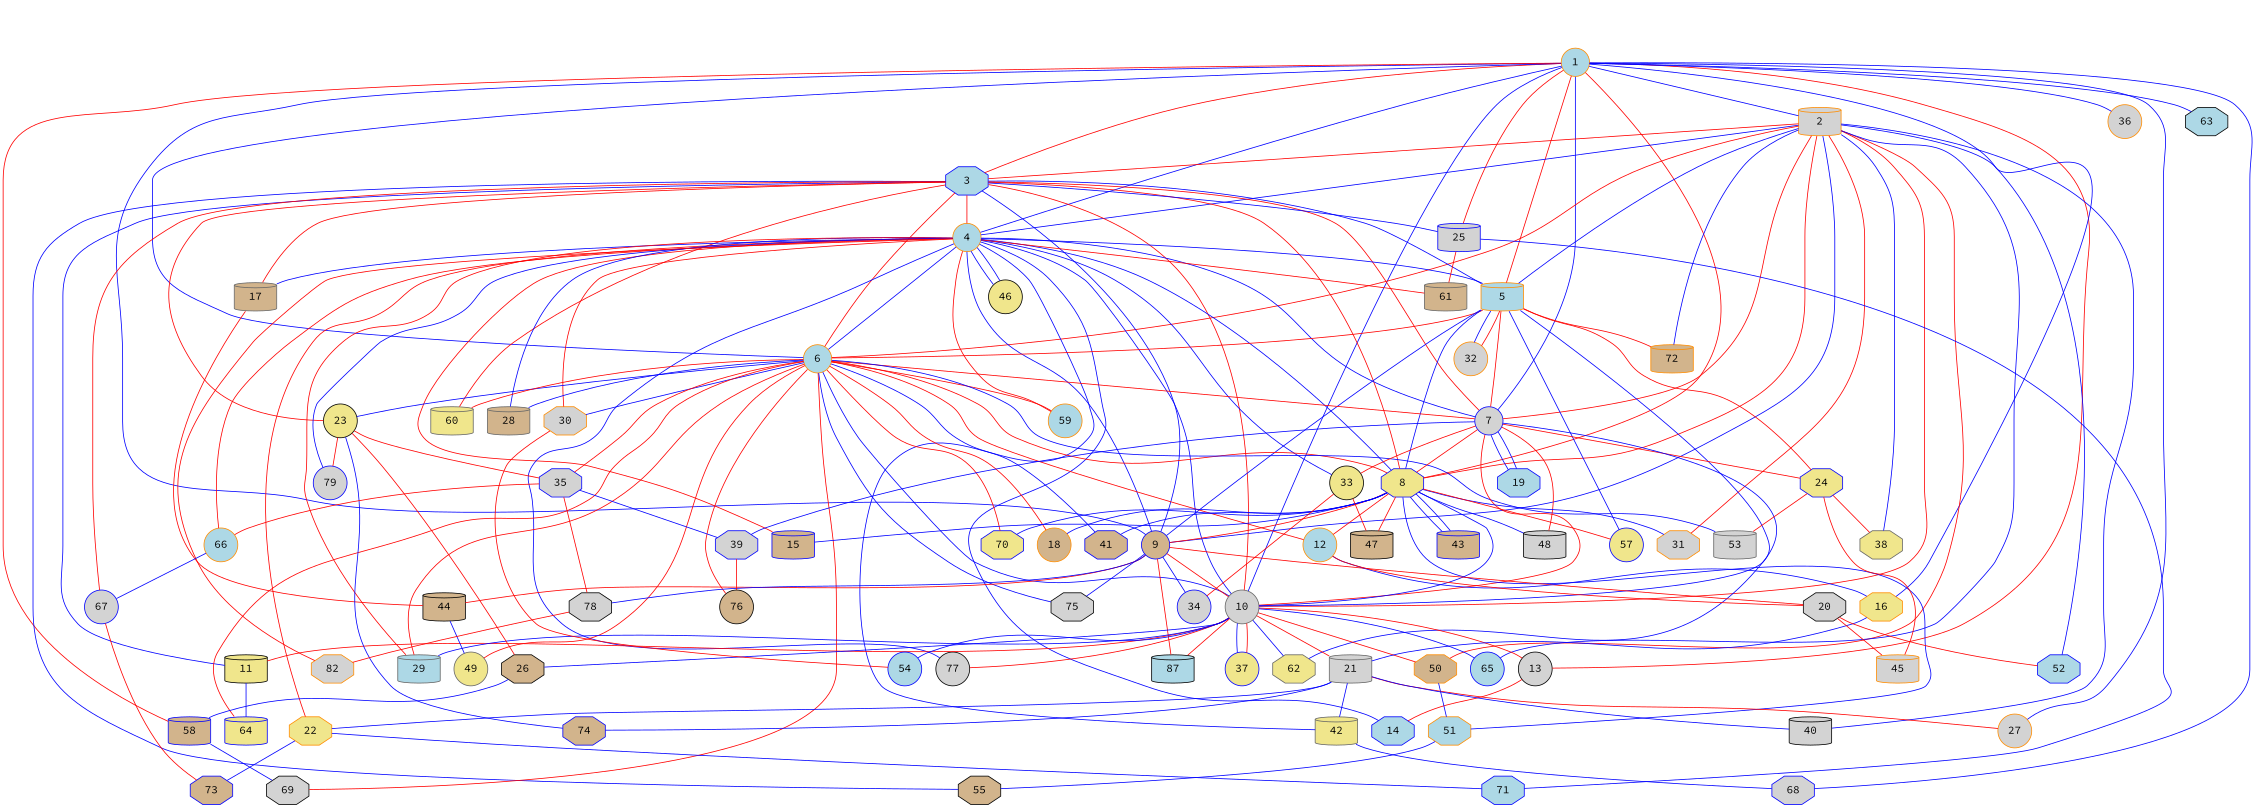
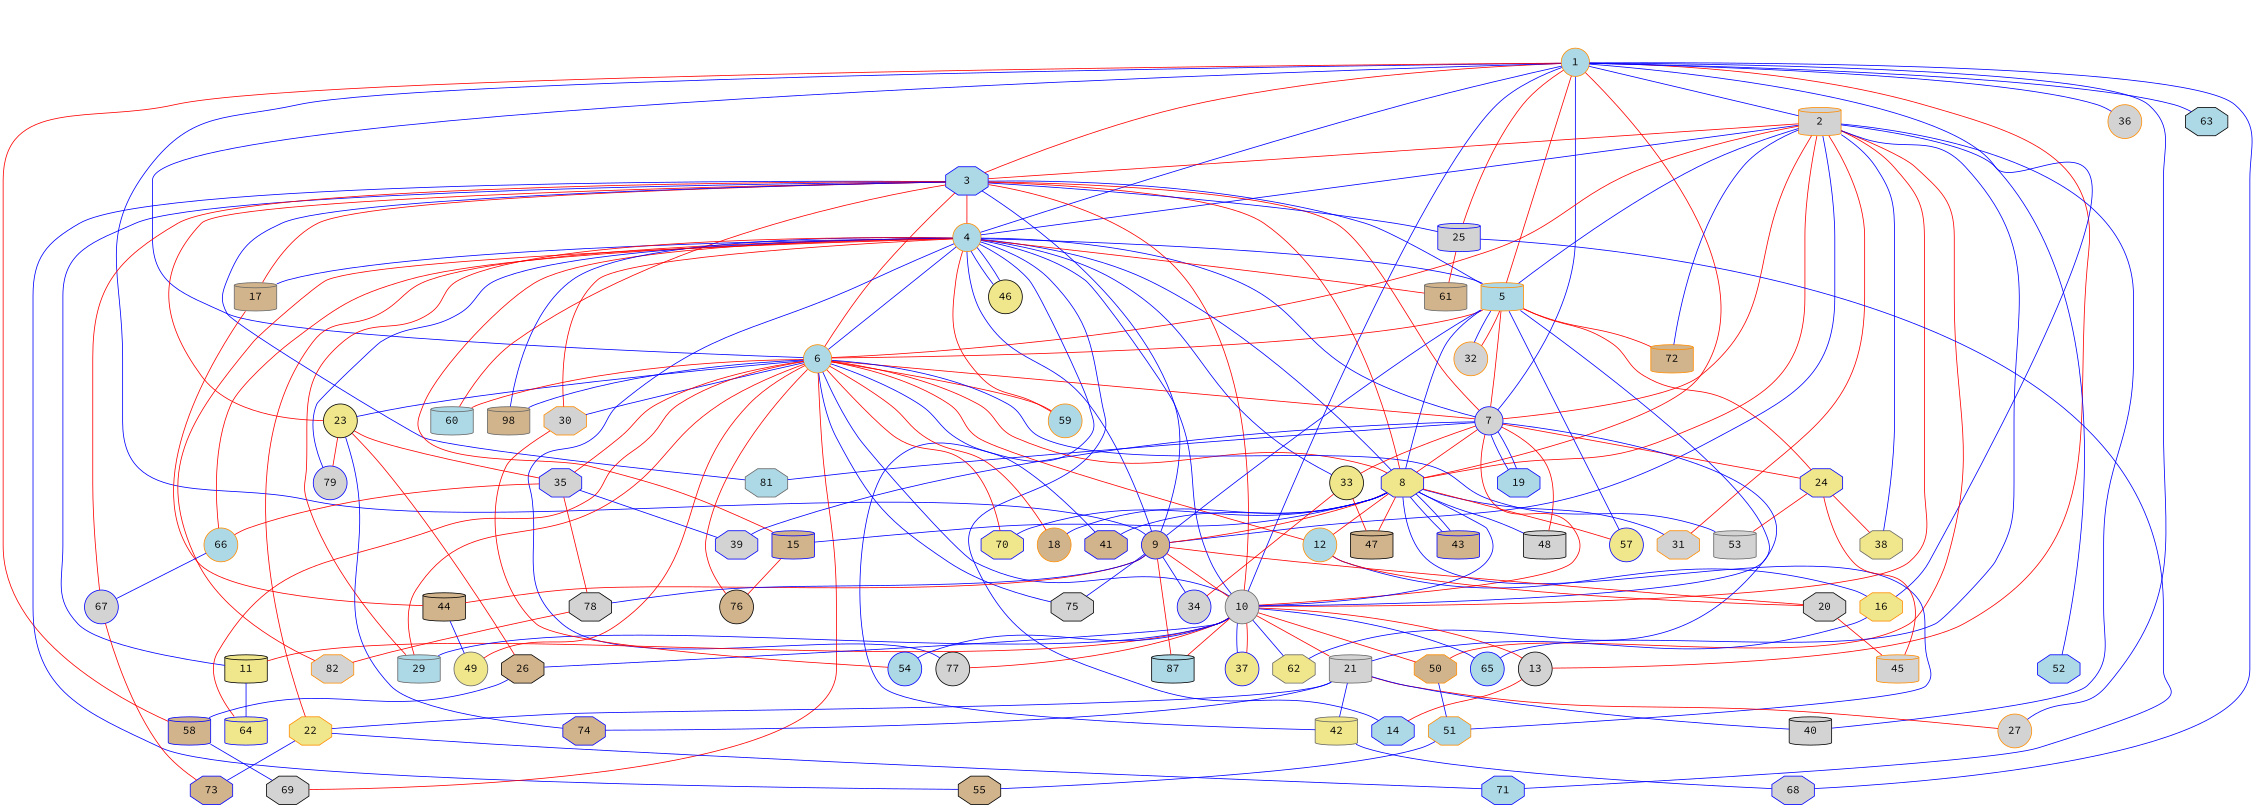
node "60": fillcolor khaki -> lightblue
node "28": label "28" -> "98"
node "81": added
edge "39" -- "76": now "15" -- "76"
edge "20" -- "52": removed
